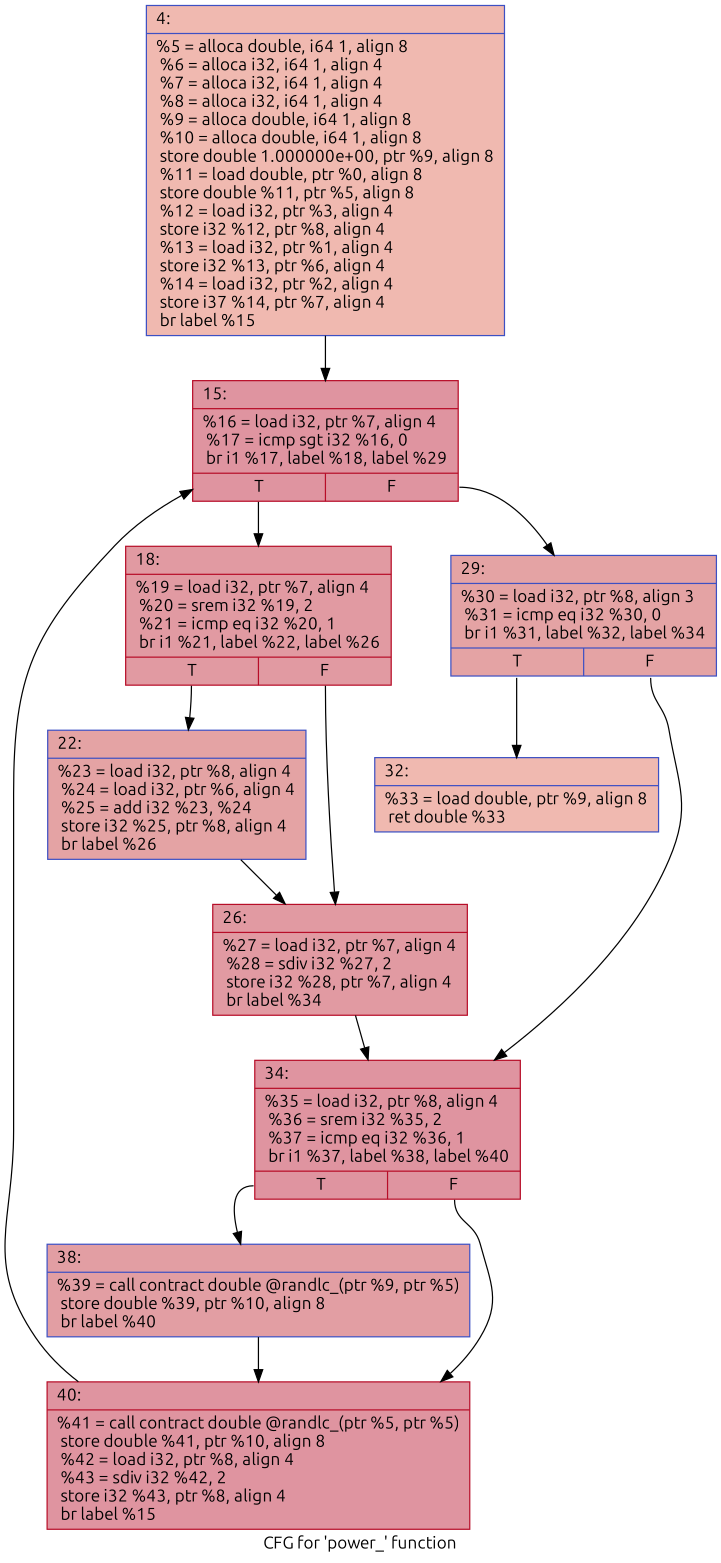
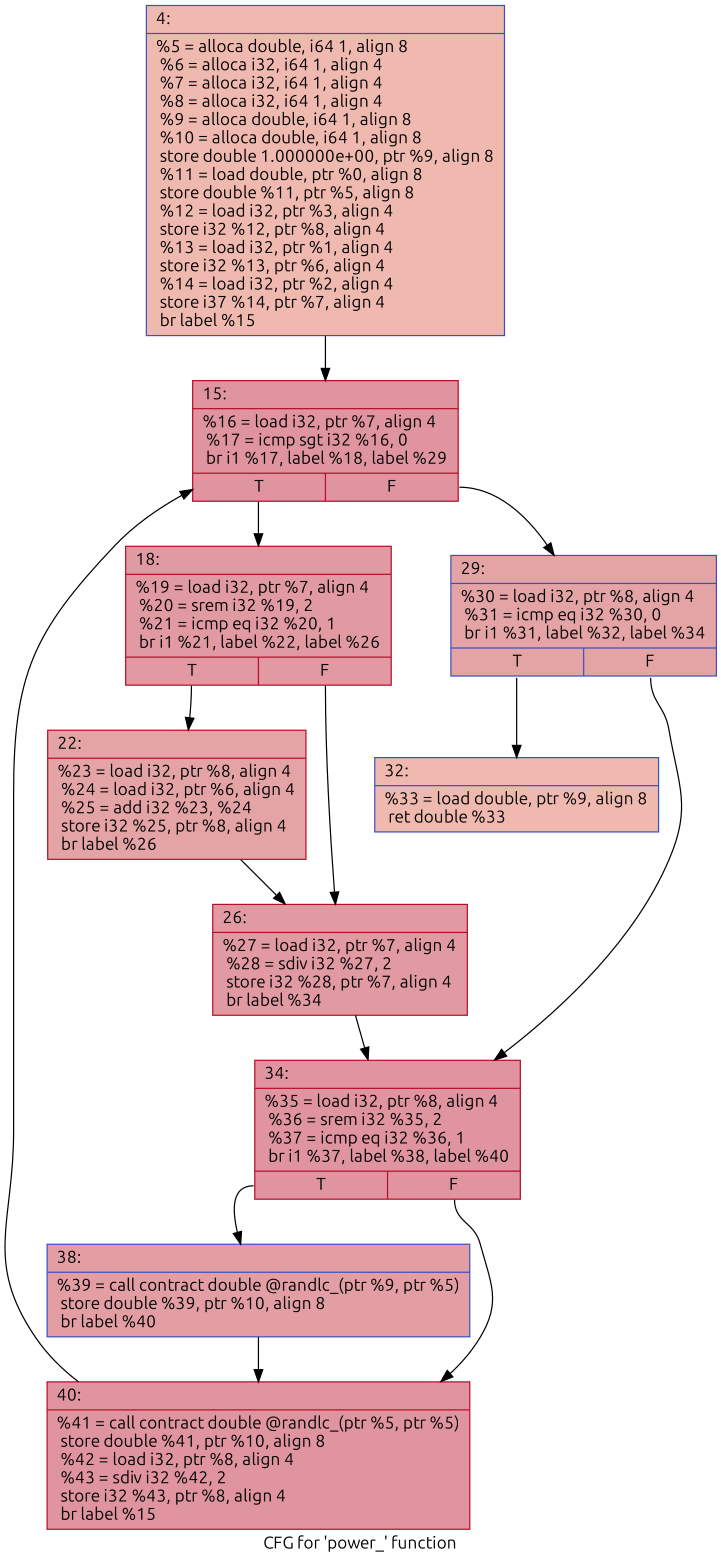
node "29:": text "%30 = load i32, ptr %8, align 3" -> "%30 = load i32, ptr %8, align 4"
node "22:": color #3d50c3ff -> #b70d28ff
